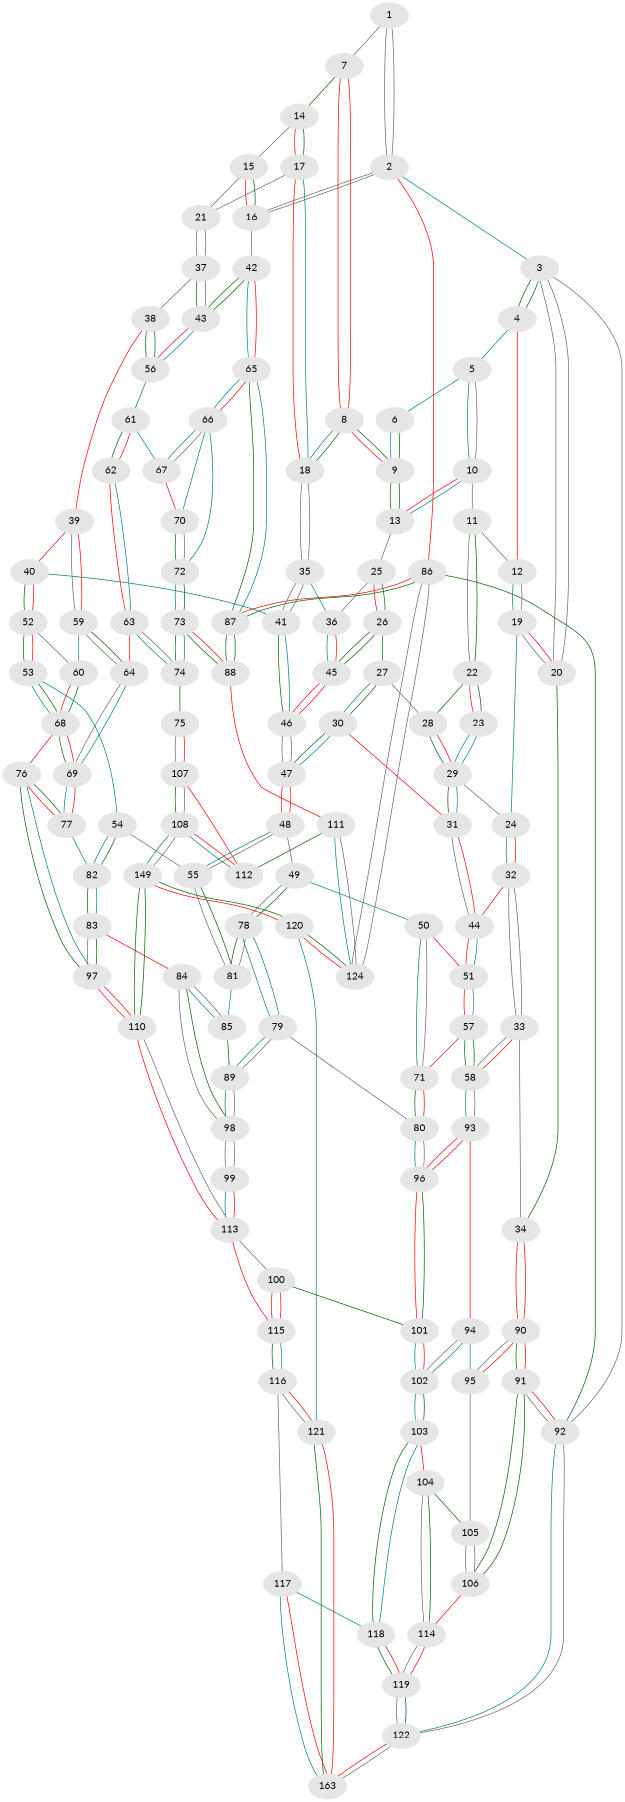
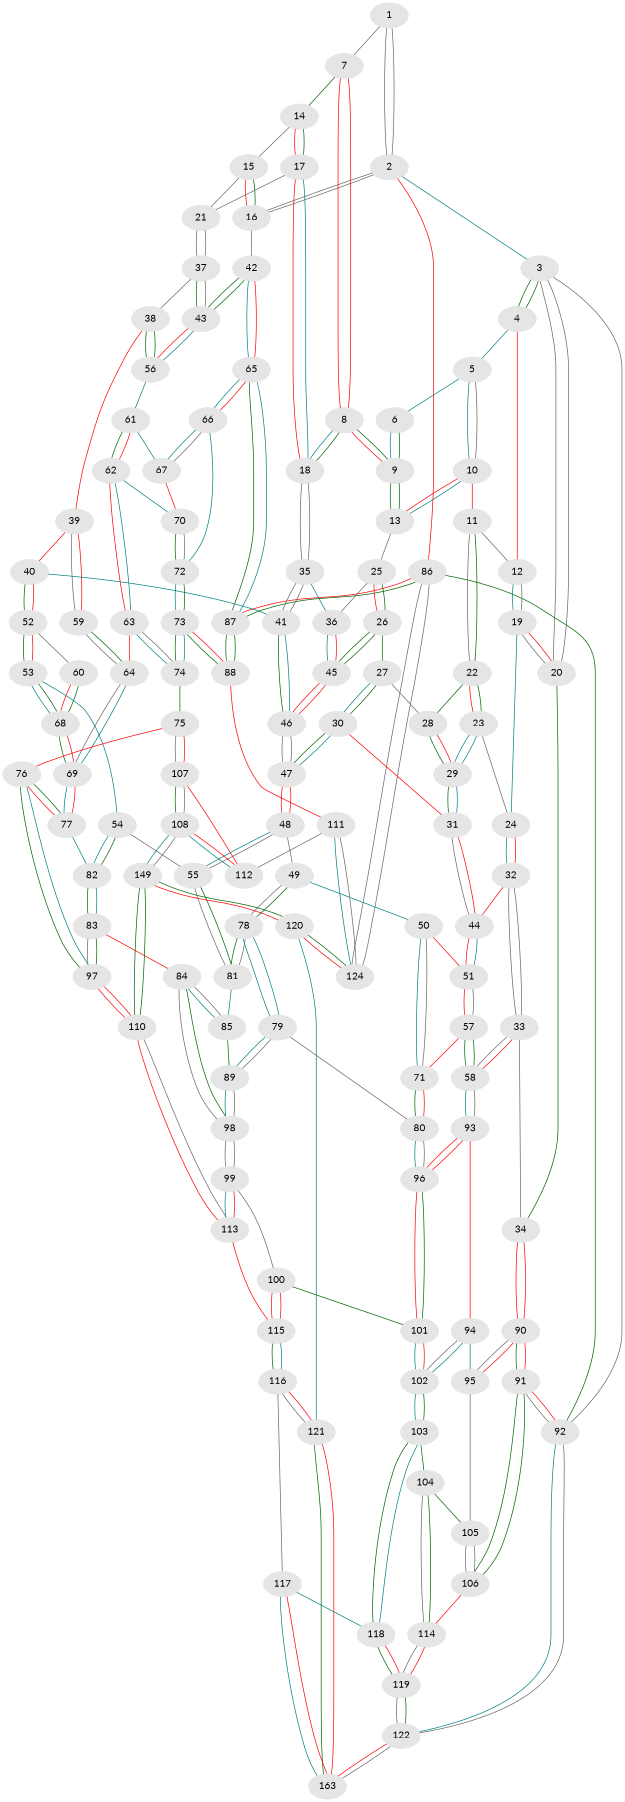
edge "66" -- "70": now "62" -- "70"
edge "10" -- "11": color gray40 -> red
edge "59" -- "60": removed
edge "68" -- "76": now "75" -- "76"
edge "29" -- "24": now "23" -- "24"
edge "111" -- "112": color darkgreen -> gray40
edge "113" -- "100": now "99" -- "100"
edge "103" -- "104": color red -> darkgreen
